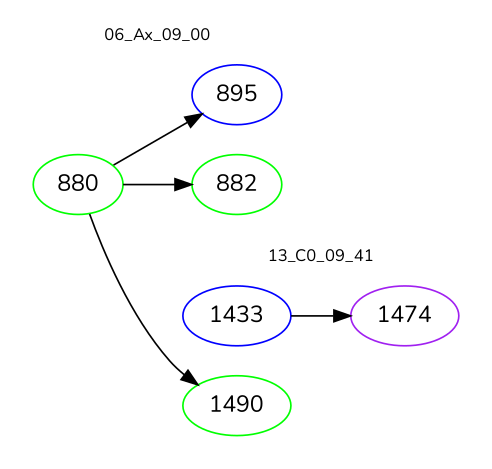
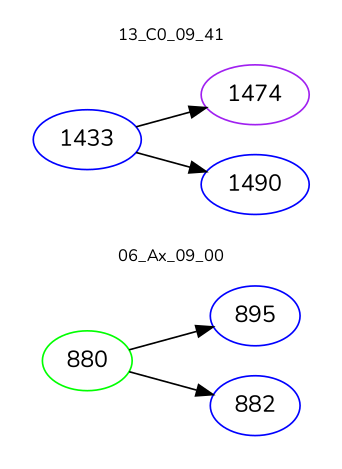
node "882": color green -> blue
edge "880" -> "1490": now "1433" -> "1490"
node "1490": color green -> blue
